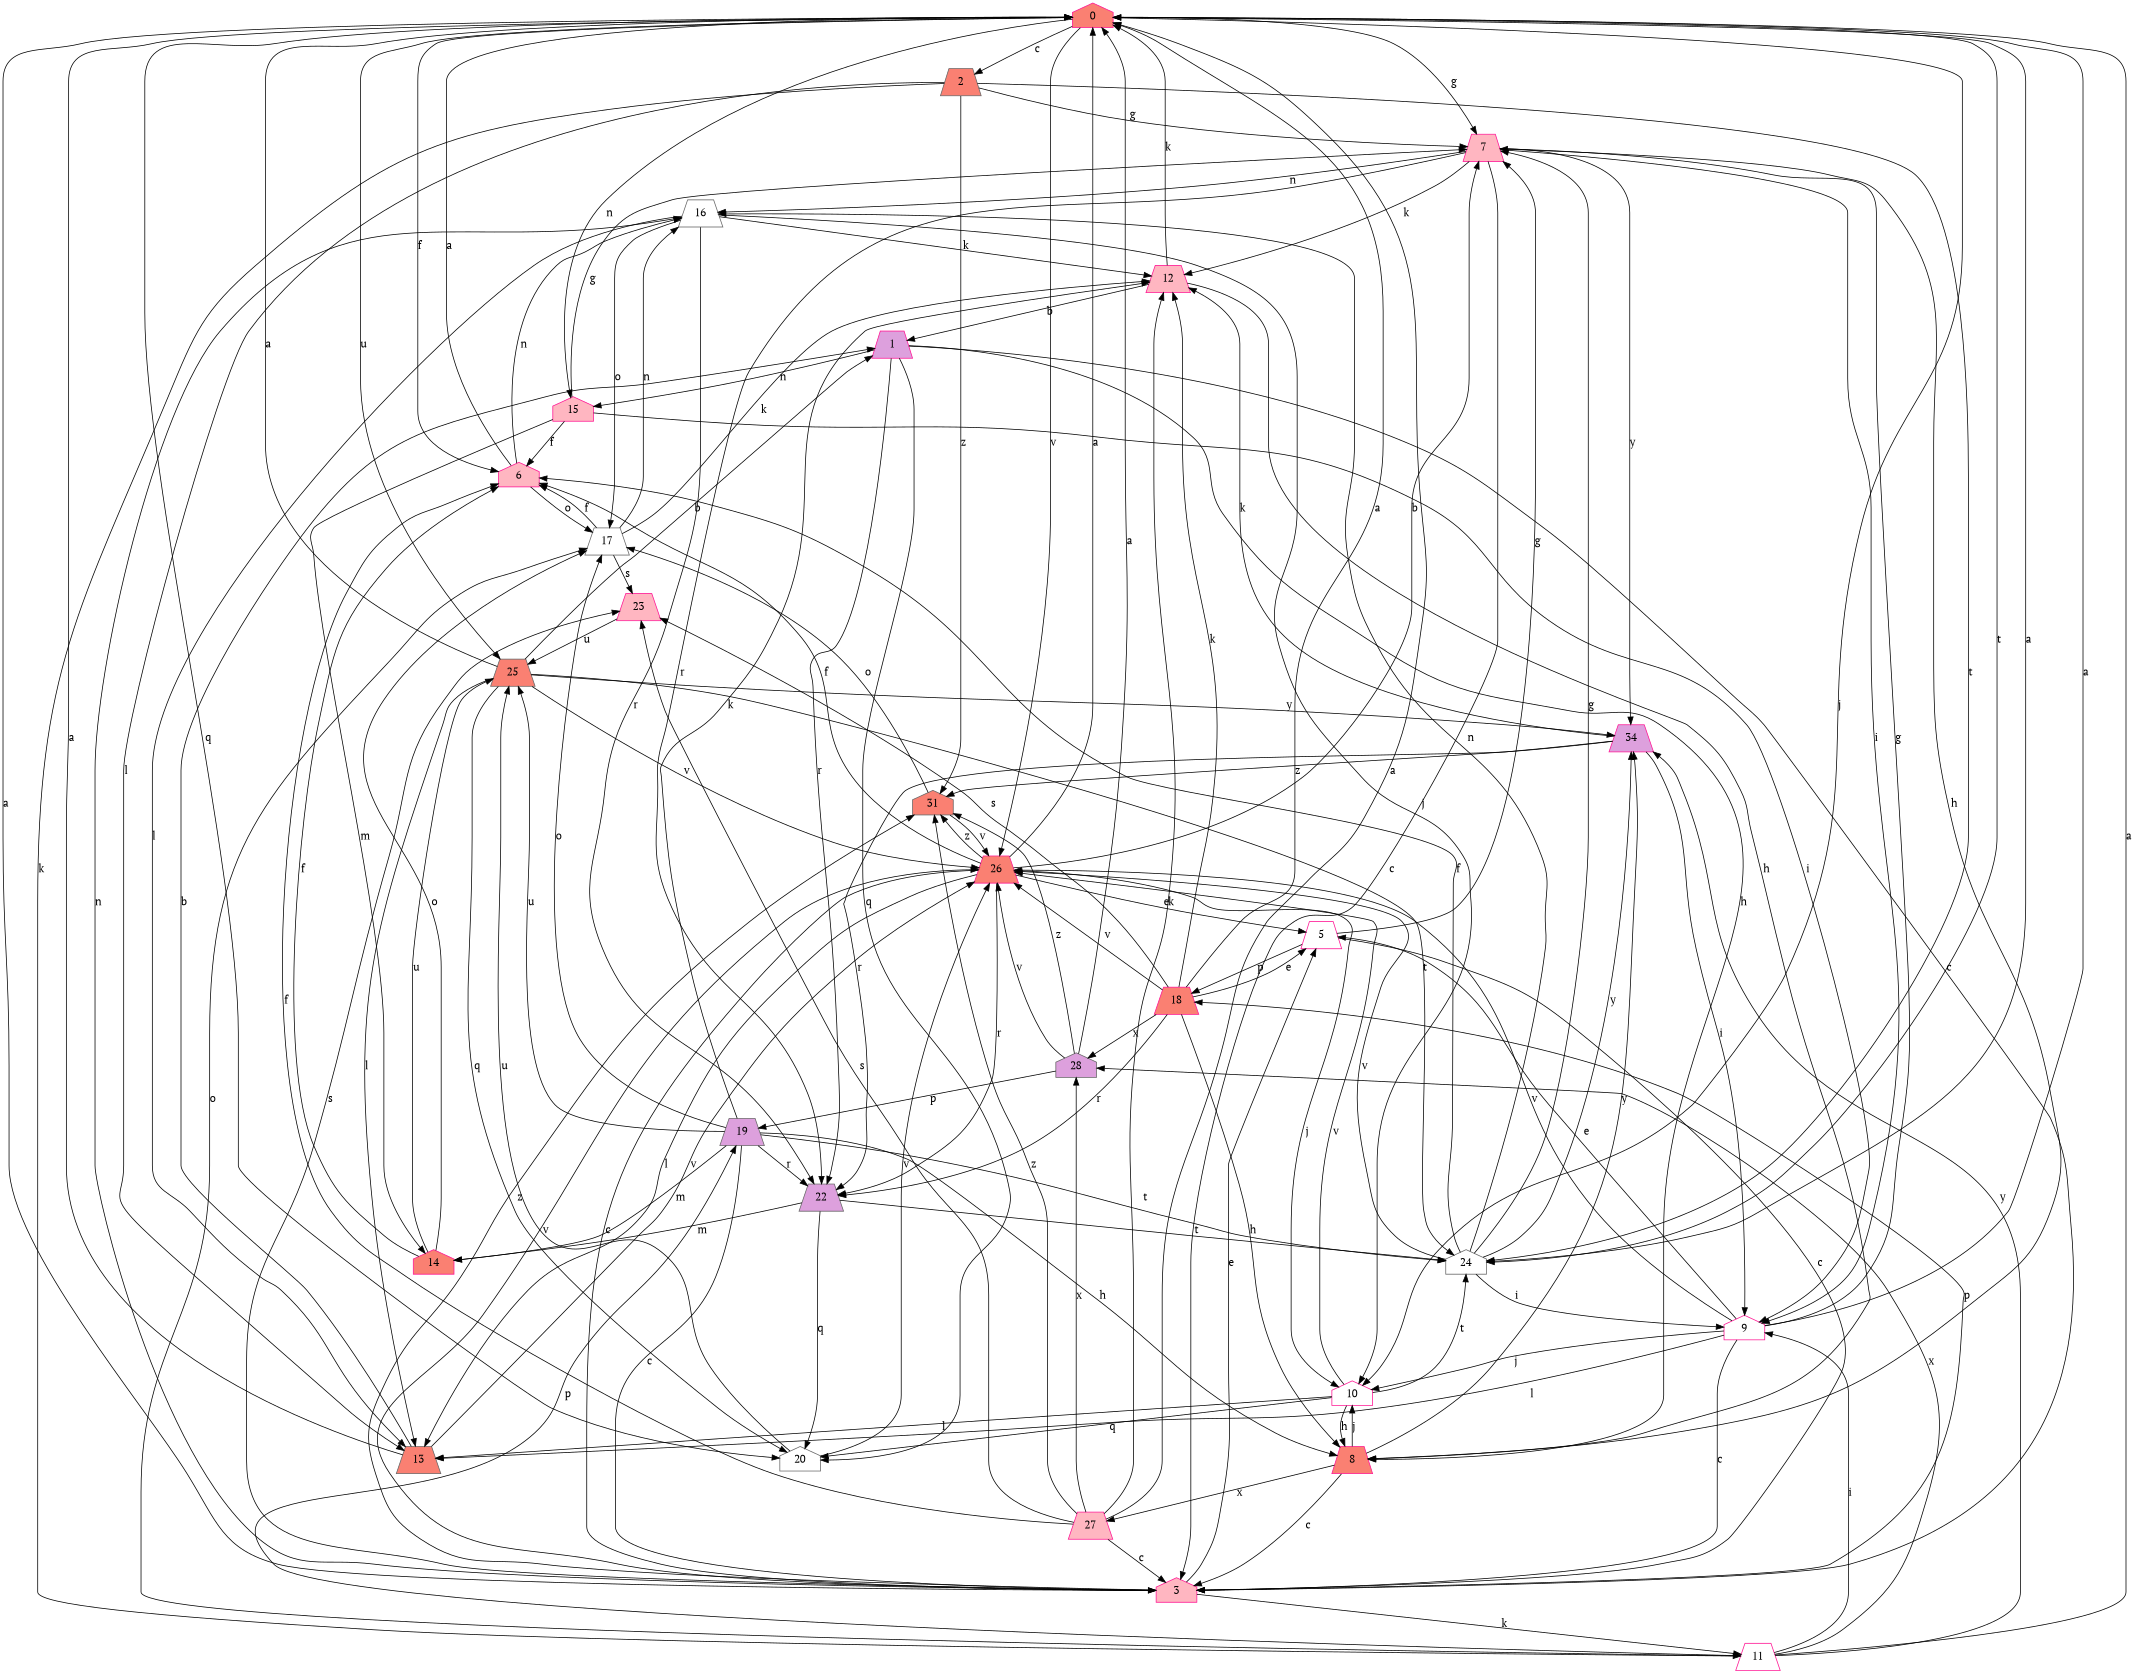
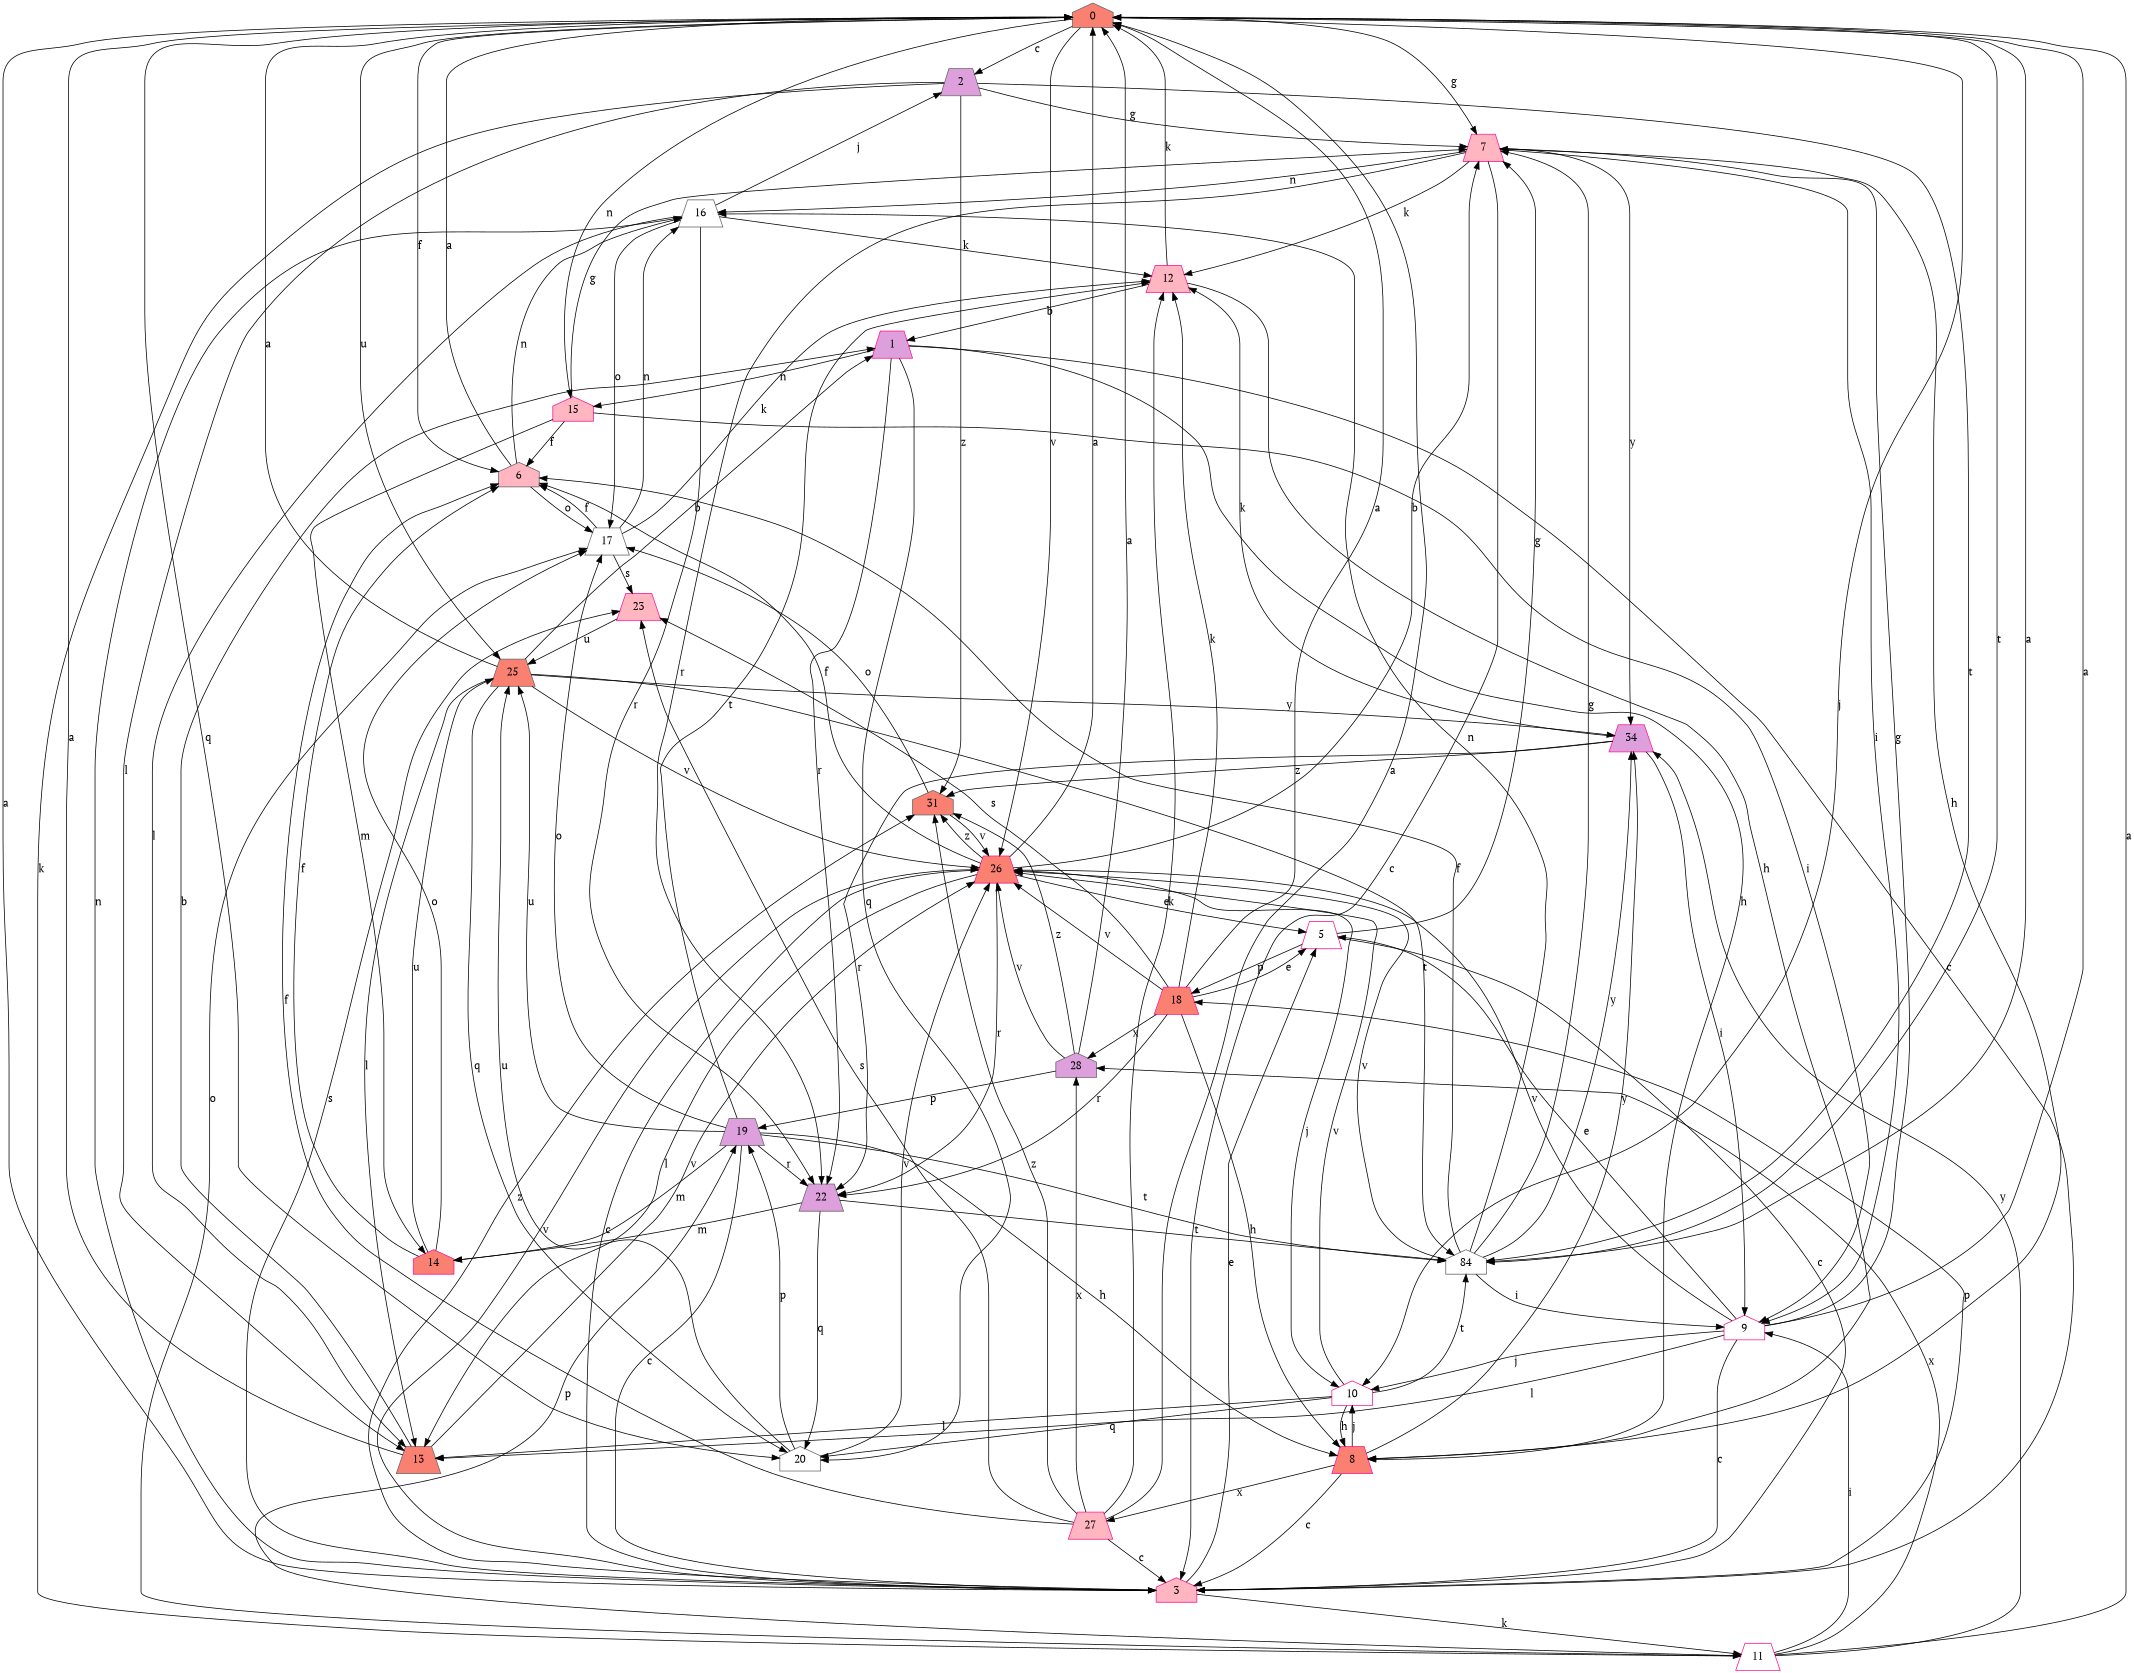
node "0": color deeppink -> gray40
node "2": fillcolor salmon -> plum
node "6": color deeppink -> gray40
edge "16" -> "10": now "16" -> "2"
edge "19" -> "12": label "k" -> "t"
node "24": label "24" -> "84"
edge "20" -> "19": added, label "p"
